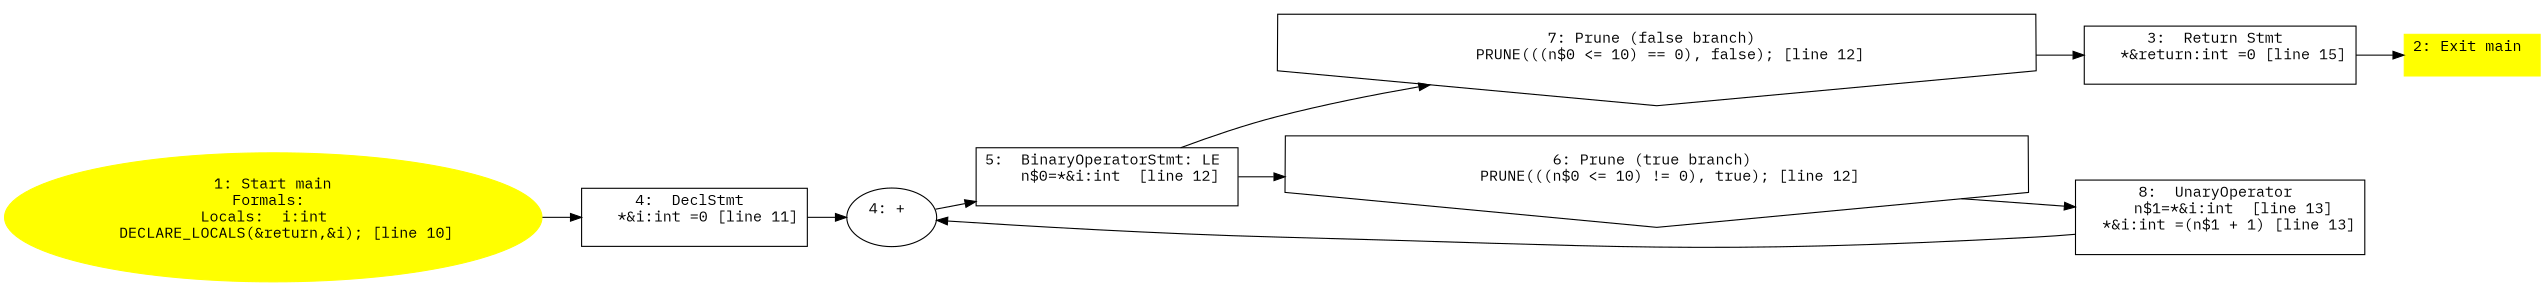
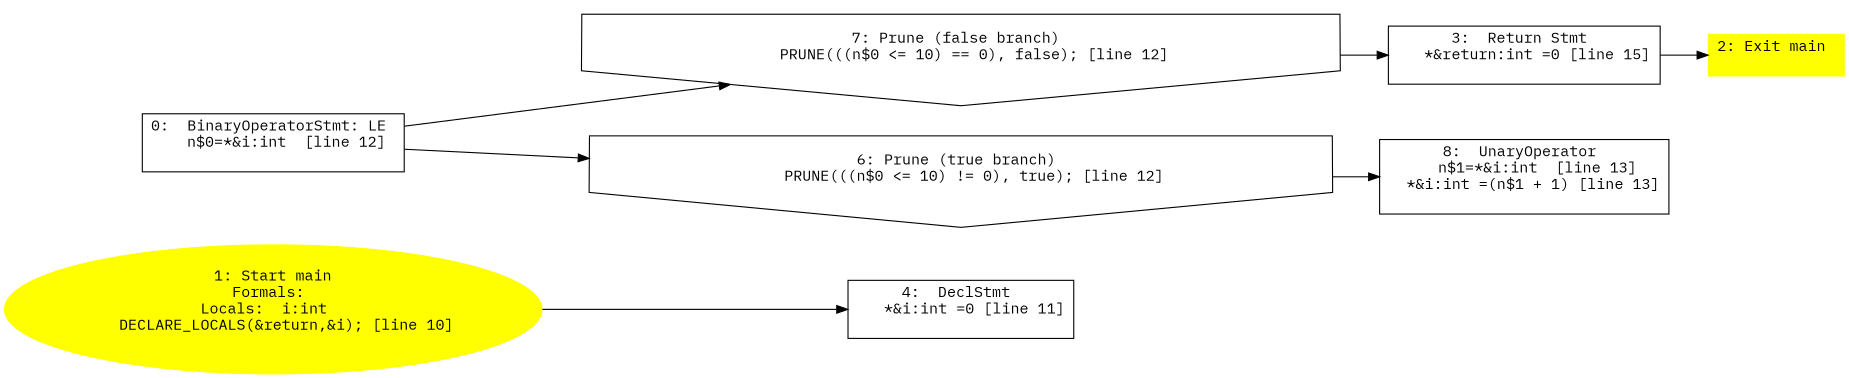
node "5:  BinaryOperatorStmt: LE n$0=*&i:int  [line 12]": label "5:  BinaryOperatorStmt: LE n$0=*&i:int  [line 12]" -> "0:  BinaryOperatorStmt: LE n$0=*&i:int  [line 12]"
node "4: +": removed
